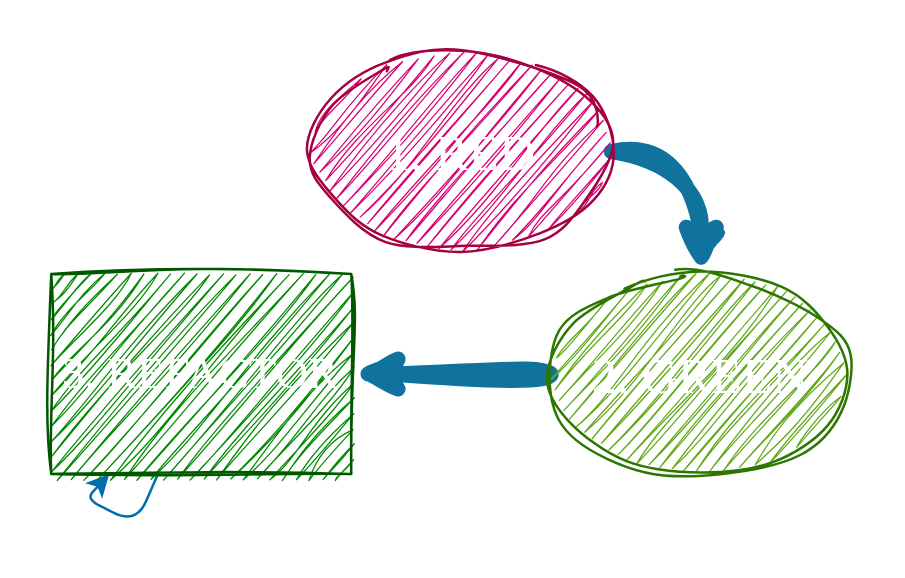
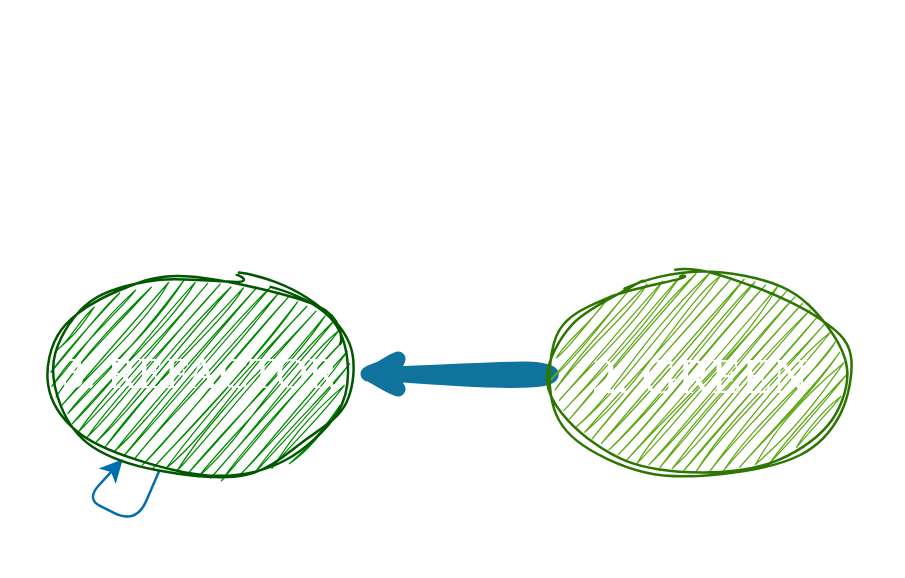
node "1. RED": removed
edge "1. RED" -> "2. GREEN": removed
node "3. REFACTOR": shape rectangle -> ellipse
